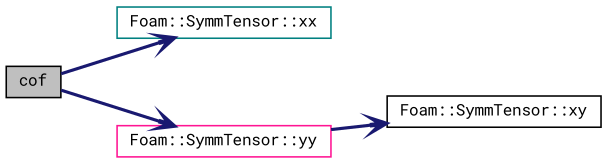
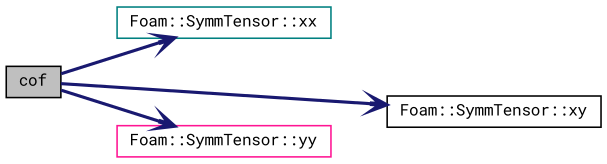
edge "Foam::SymmTensor::yy" -> "Foam::SymmTensor::xy": now "cof" -> "Foam::SymmTensor::xy"
